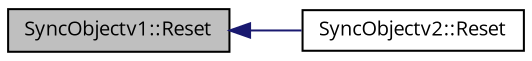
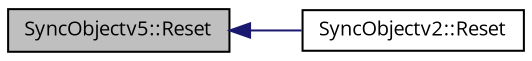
node "SyncObjectv1::Reset": label "SyncObjectv1::Reset" -> "SyncObjectv5::Reset"
